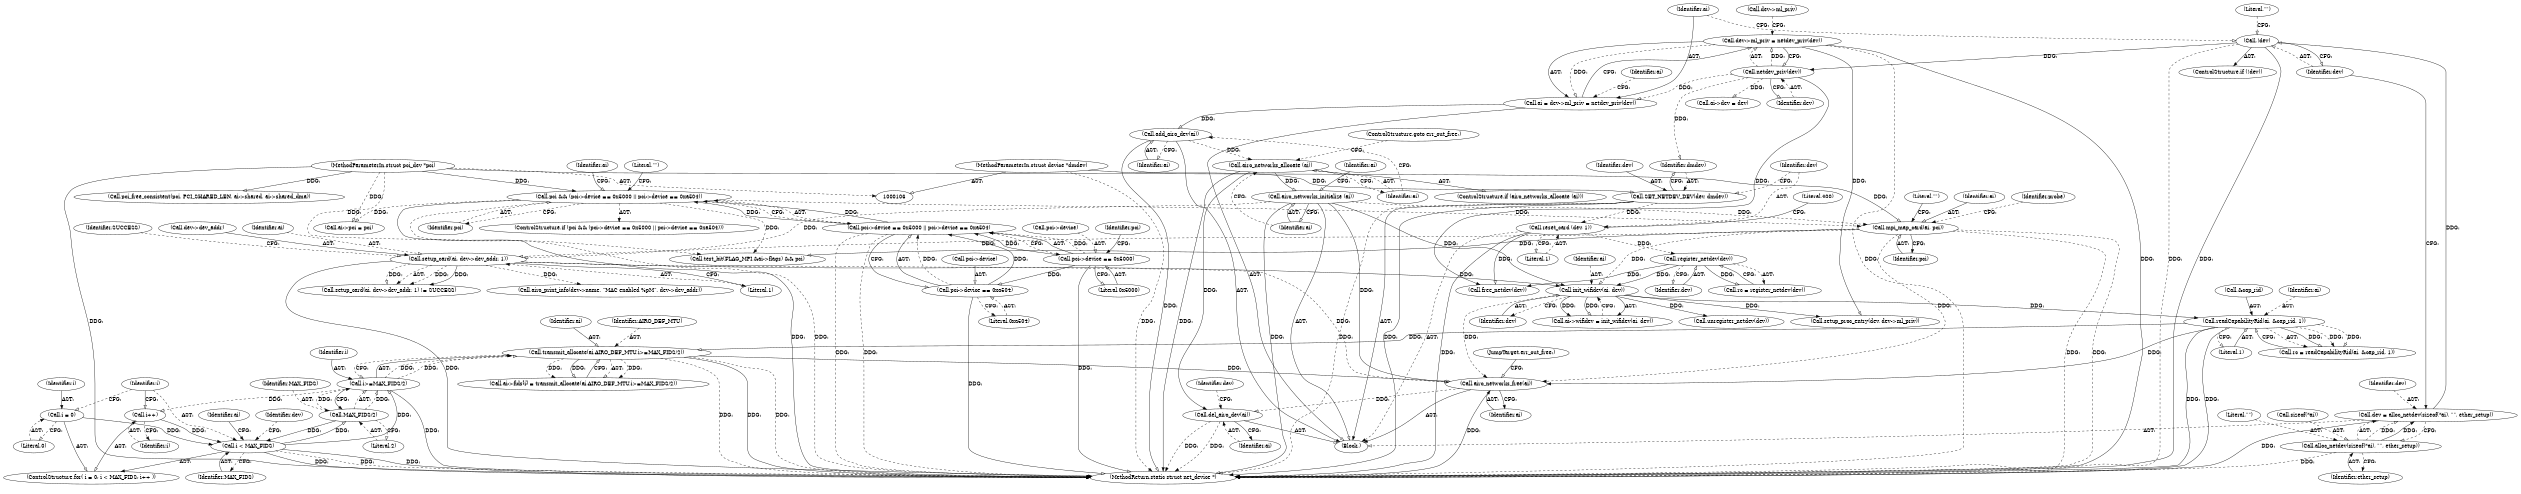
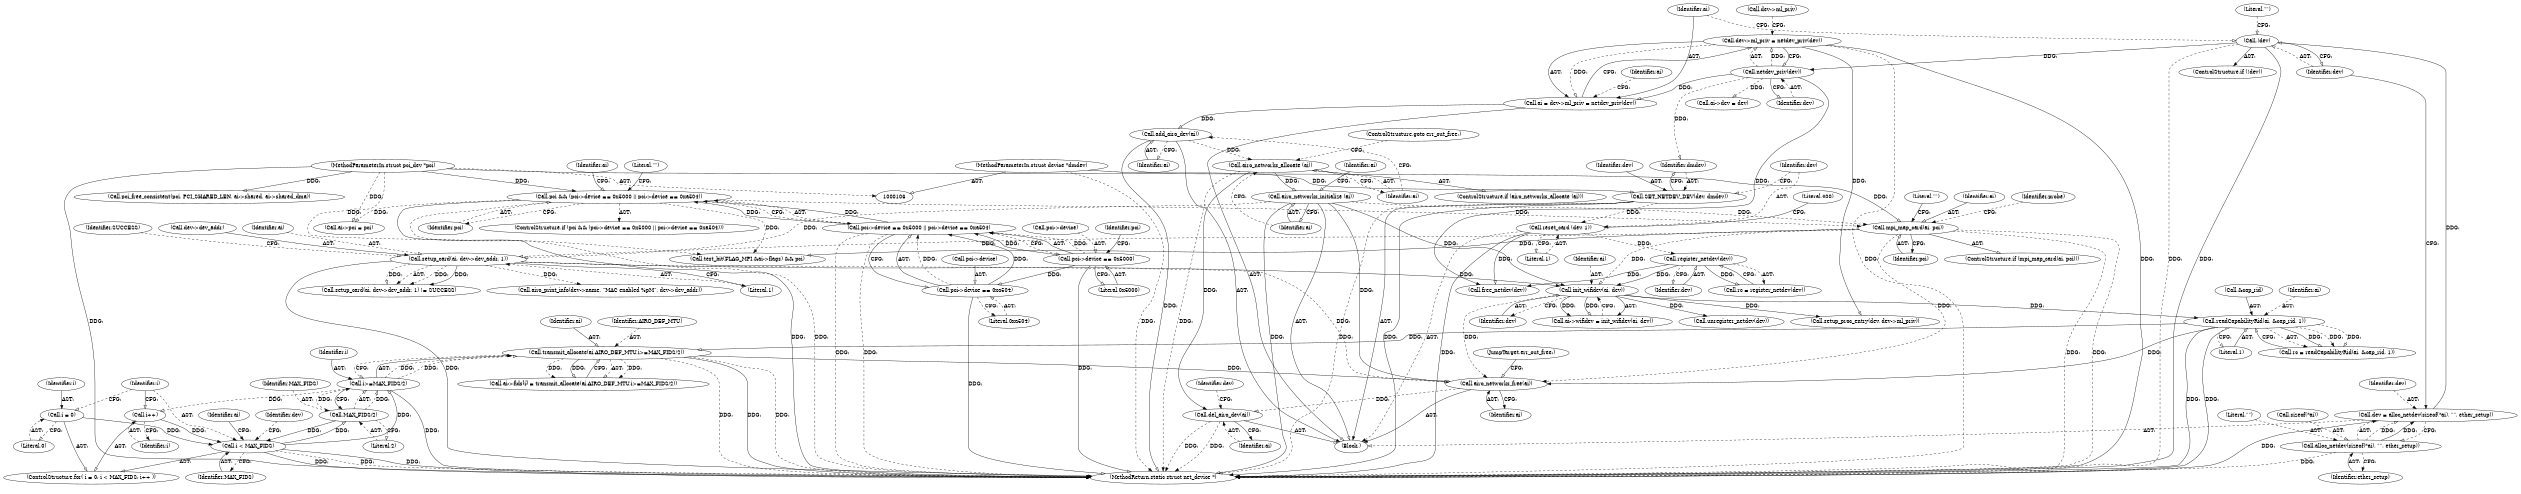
edge "(Call,netdev_priv(dev))" -> "(Call,ai = dev->ml_priv = netdev_priv(dev))": style dashed -> solid
edge "(Call,pci->device == 0x5000 || pci->device == 0xa504)" -> "(Call,pci->device == 0x5000)": arrowhead normal -> onormal
node "(ControlStructure,if (mpi_map_card(ai, pci)))": added
edge "(Call,airo_networks_allocate (ai))" -> "(MethodReturn,static struct net_device *)": style solid -> dashed
edge "(Call,i < MAX_FIDS)" -> "(ControlStructure,for( i = 0; i < MAX_FIDS; i++ ))": arrowhead normal -> onormal
edge "(Call,airo_networks_free(ai))" -> "(MethodReturn,static struct net_device *)": removed, label "DDG:"
